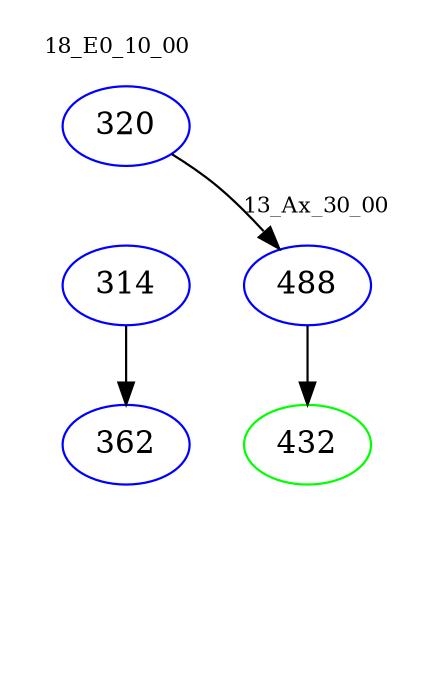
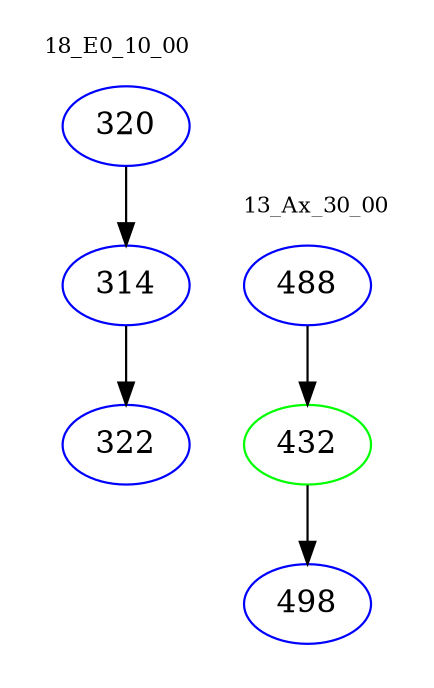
edge "320" -> "488": now "320" -> "314"
node "362": label "362" -> "322"
node "498": added
